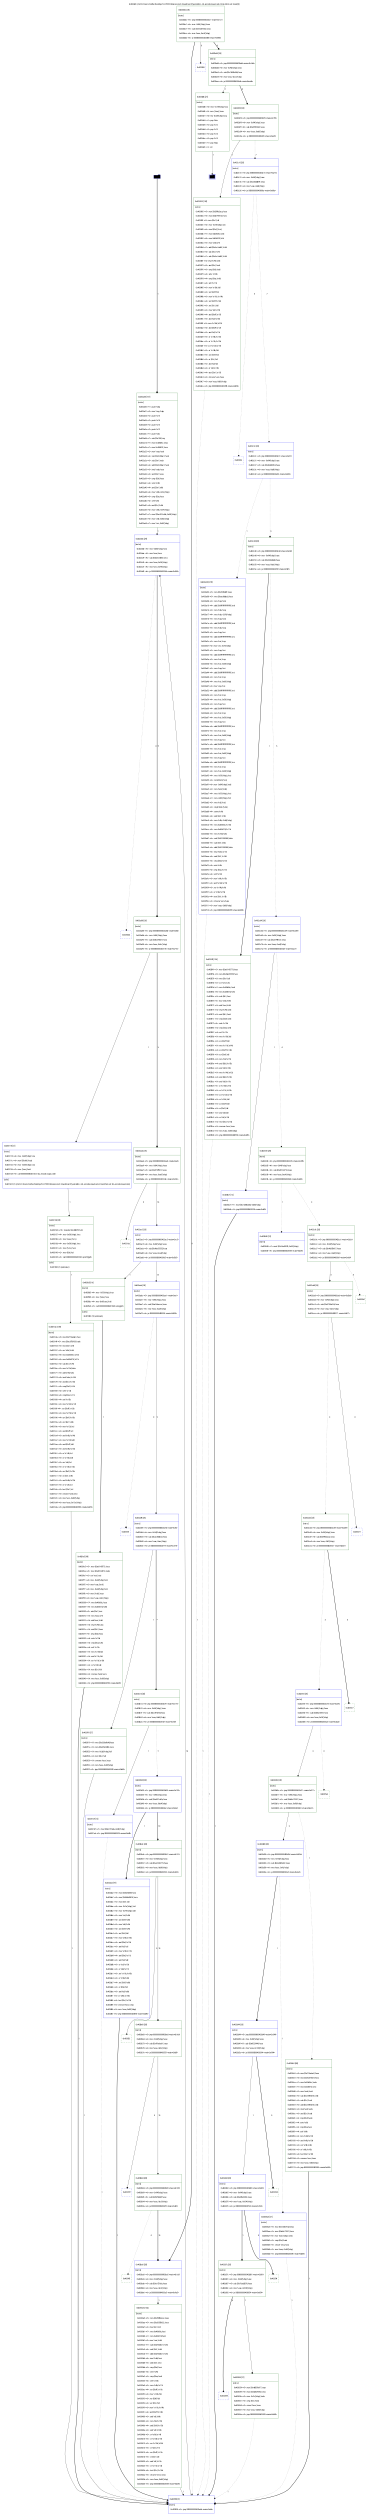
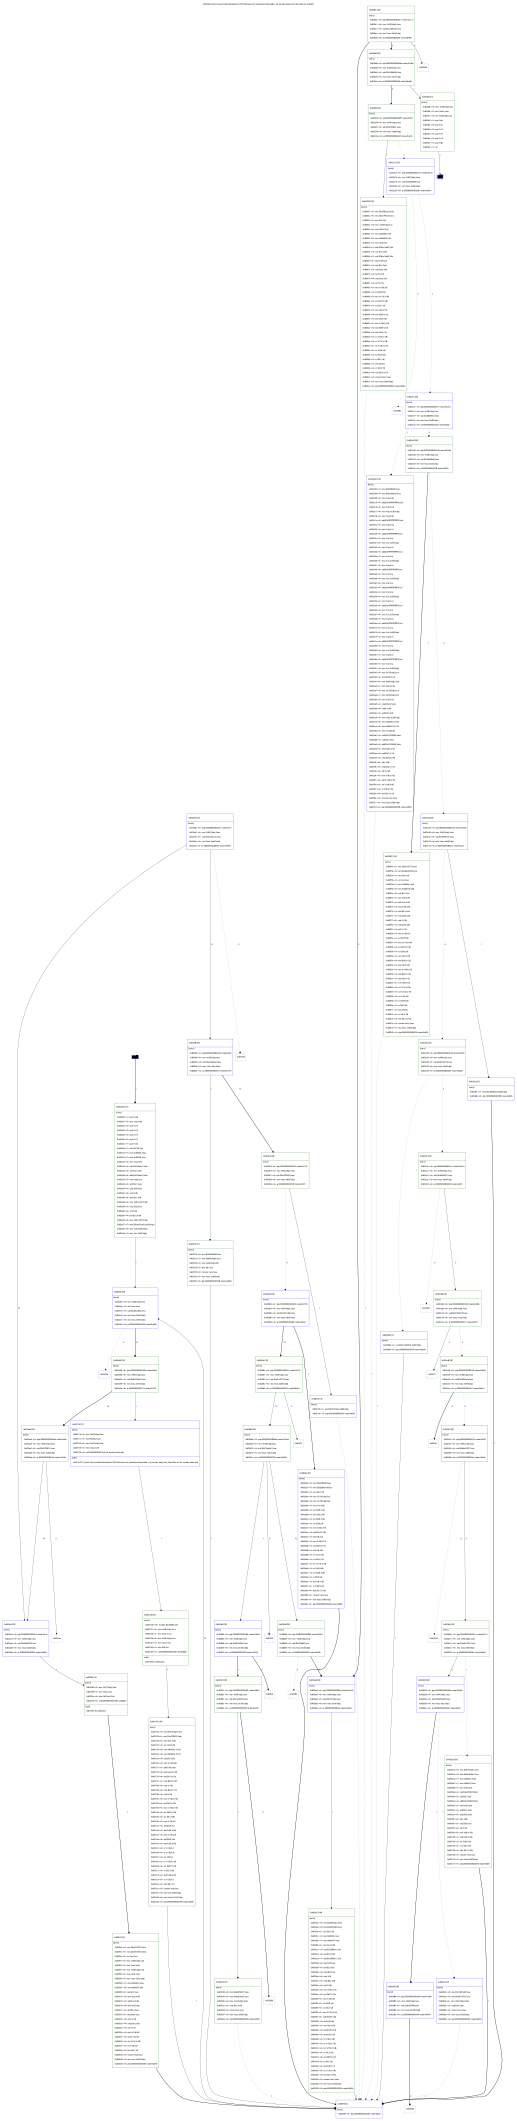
edge "0x402ac0 [28]" -> "0x402adc [28]": reversed
edge "0x403048 [12]" -> "0x4035f8 [5]": added, label "1"
edge "0x402d44 [28]" -> "0x402d60 [28]": now "0x402b68 [28]" -> "0x402d60 [28]"
